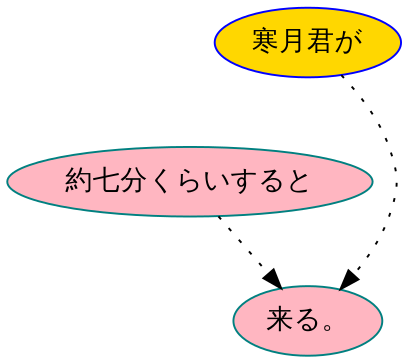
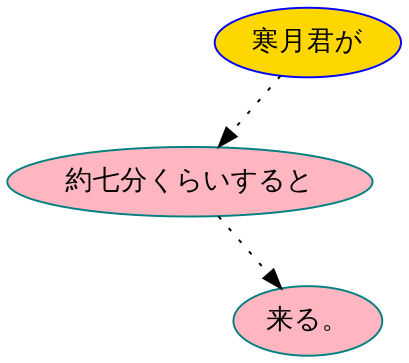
edge "寒月君が" -> "来る。": now "寒月君が" -> "約七分くらいすると"
